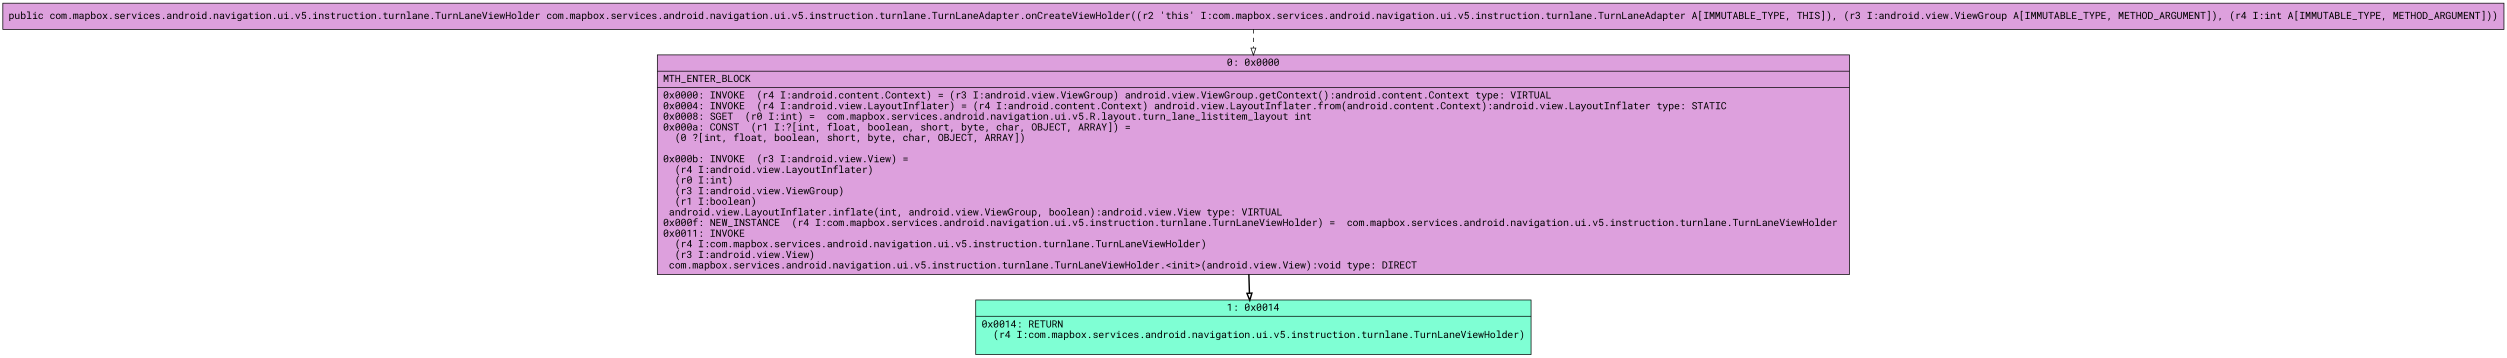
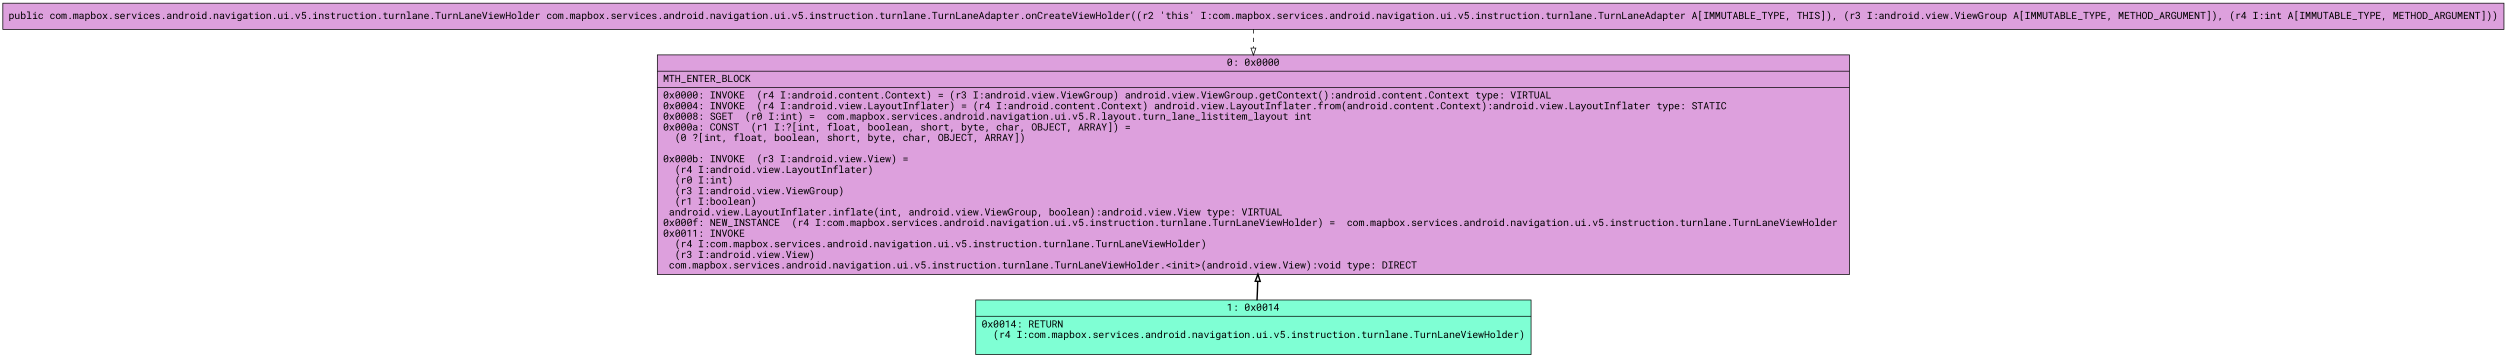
edge "0: 0x0000" -> "1: 0x0014": reversed
